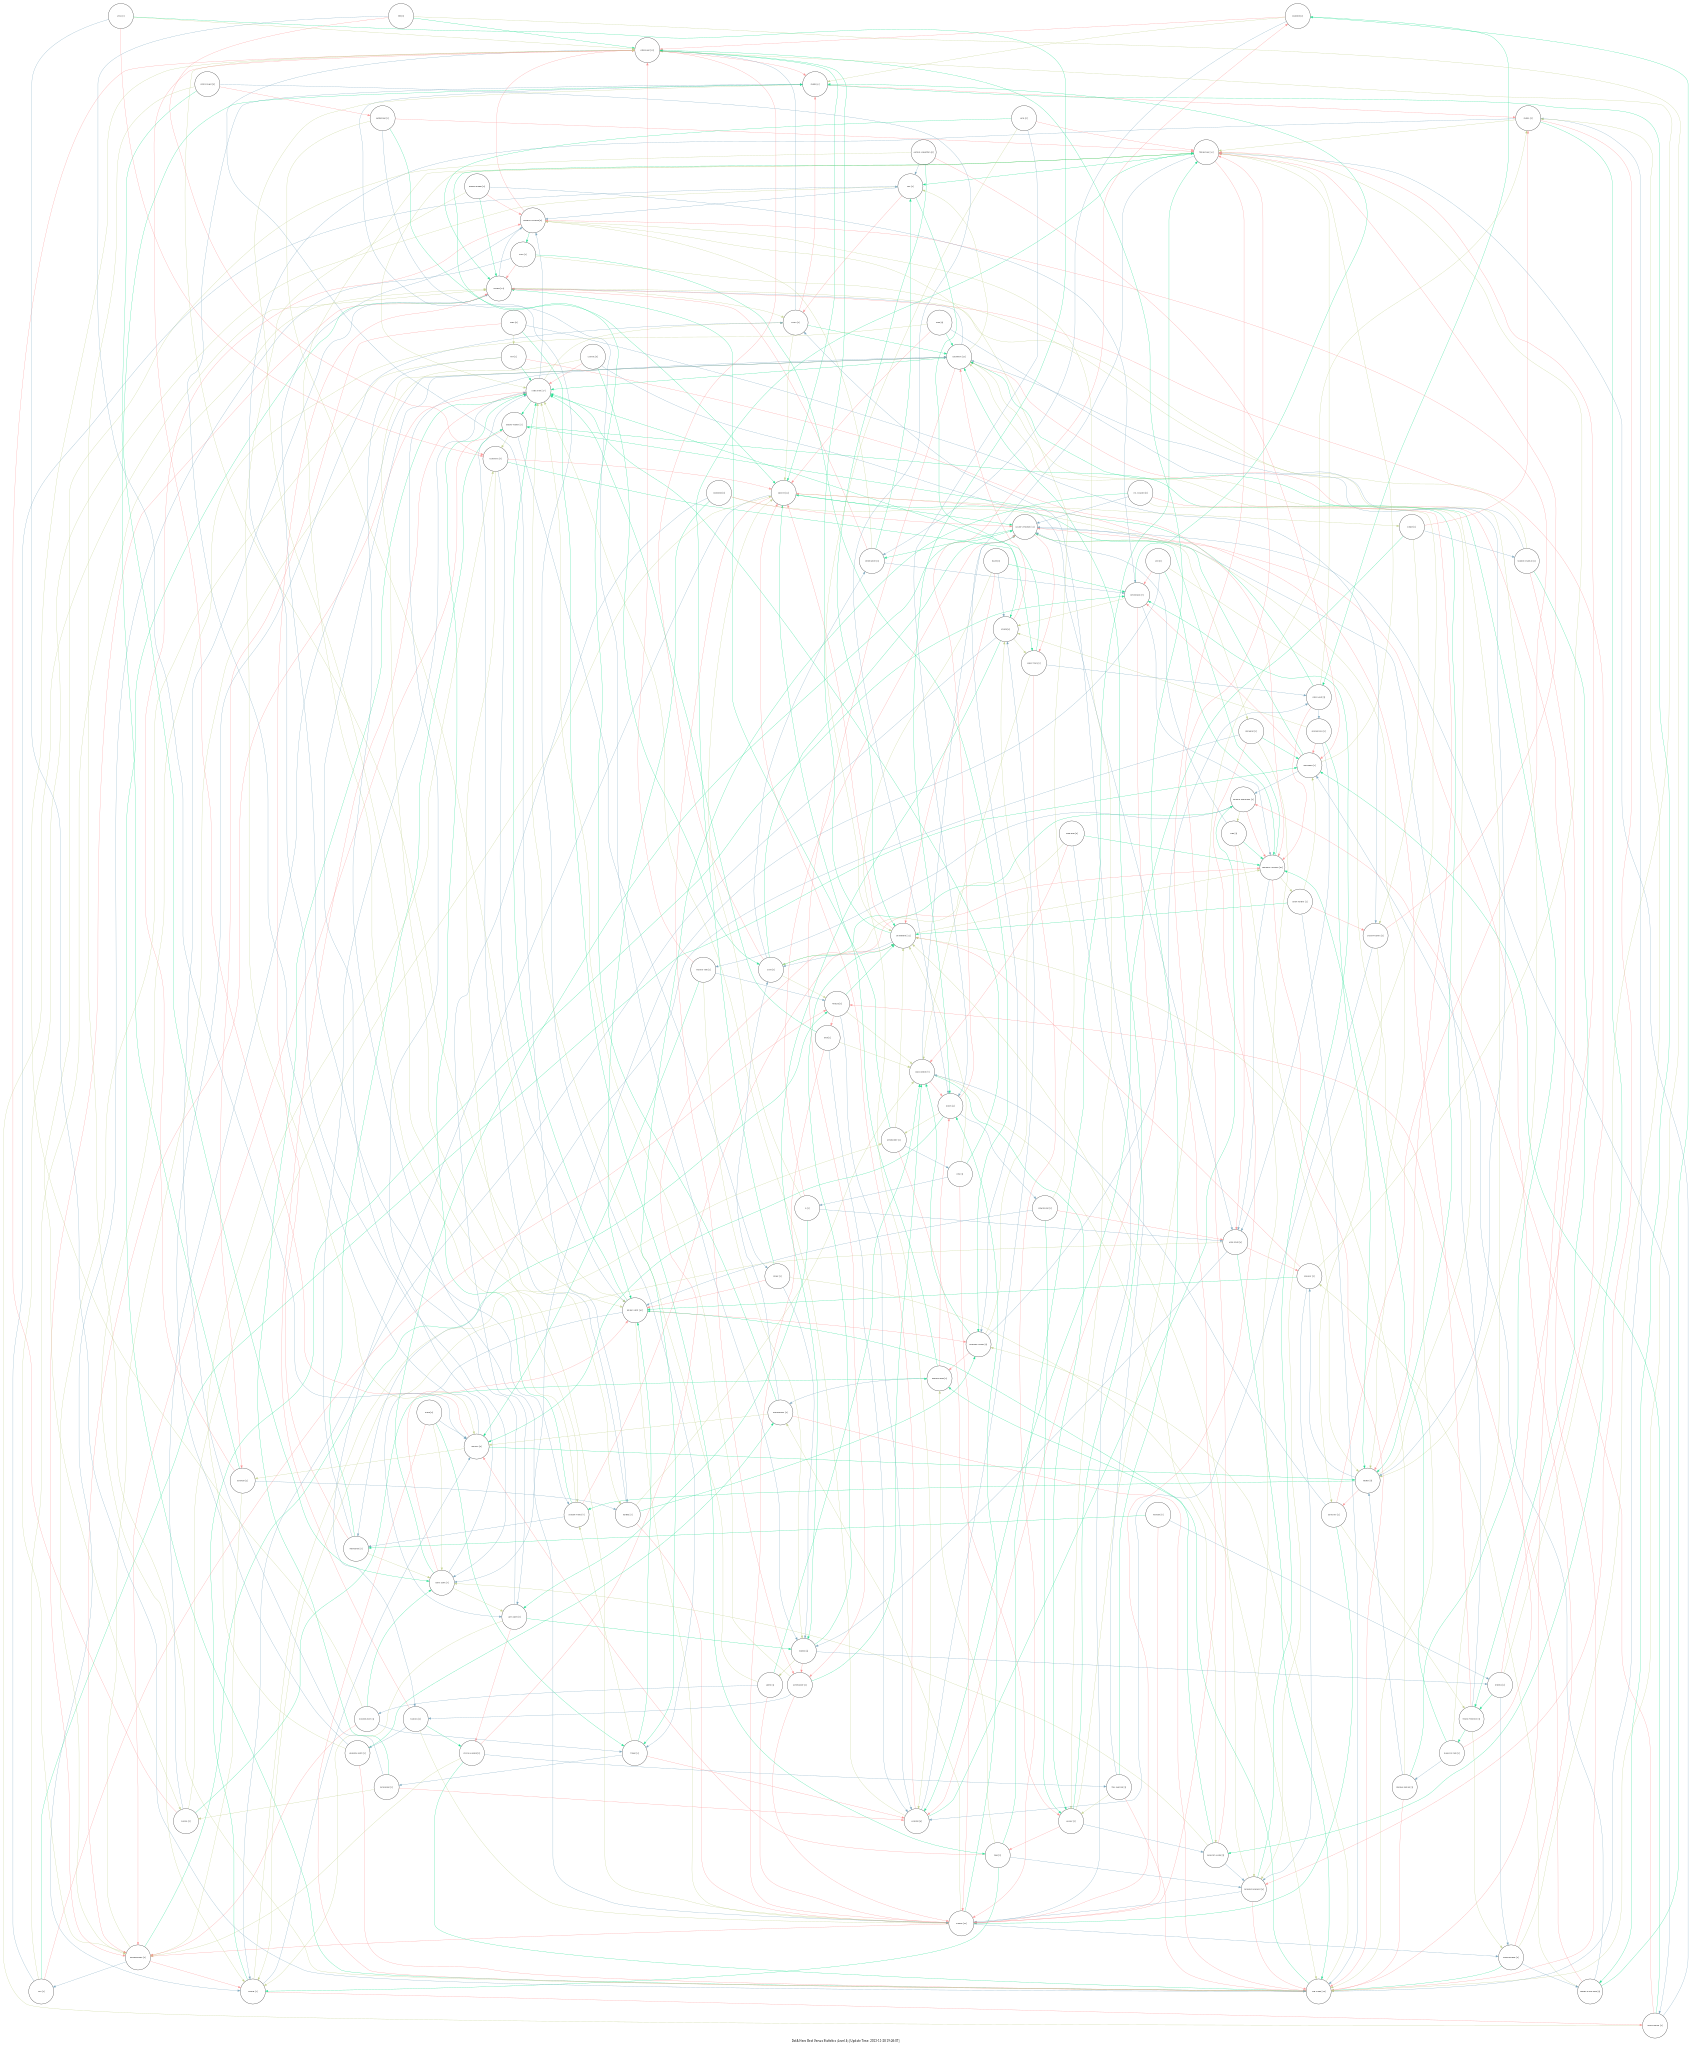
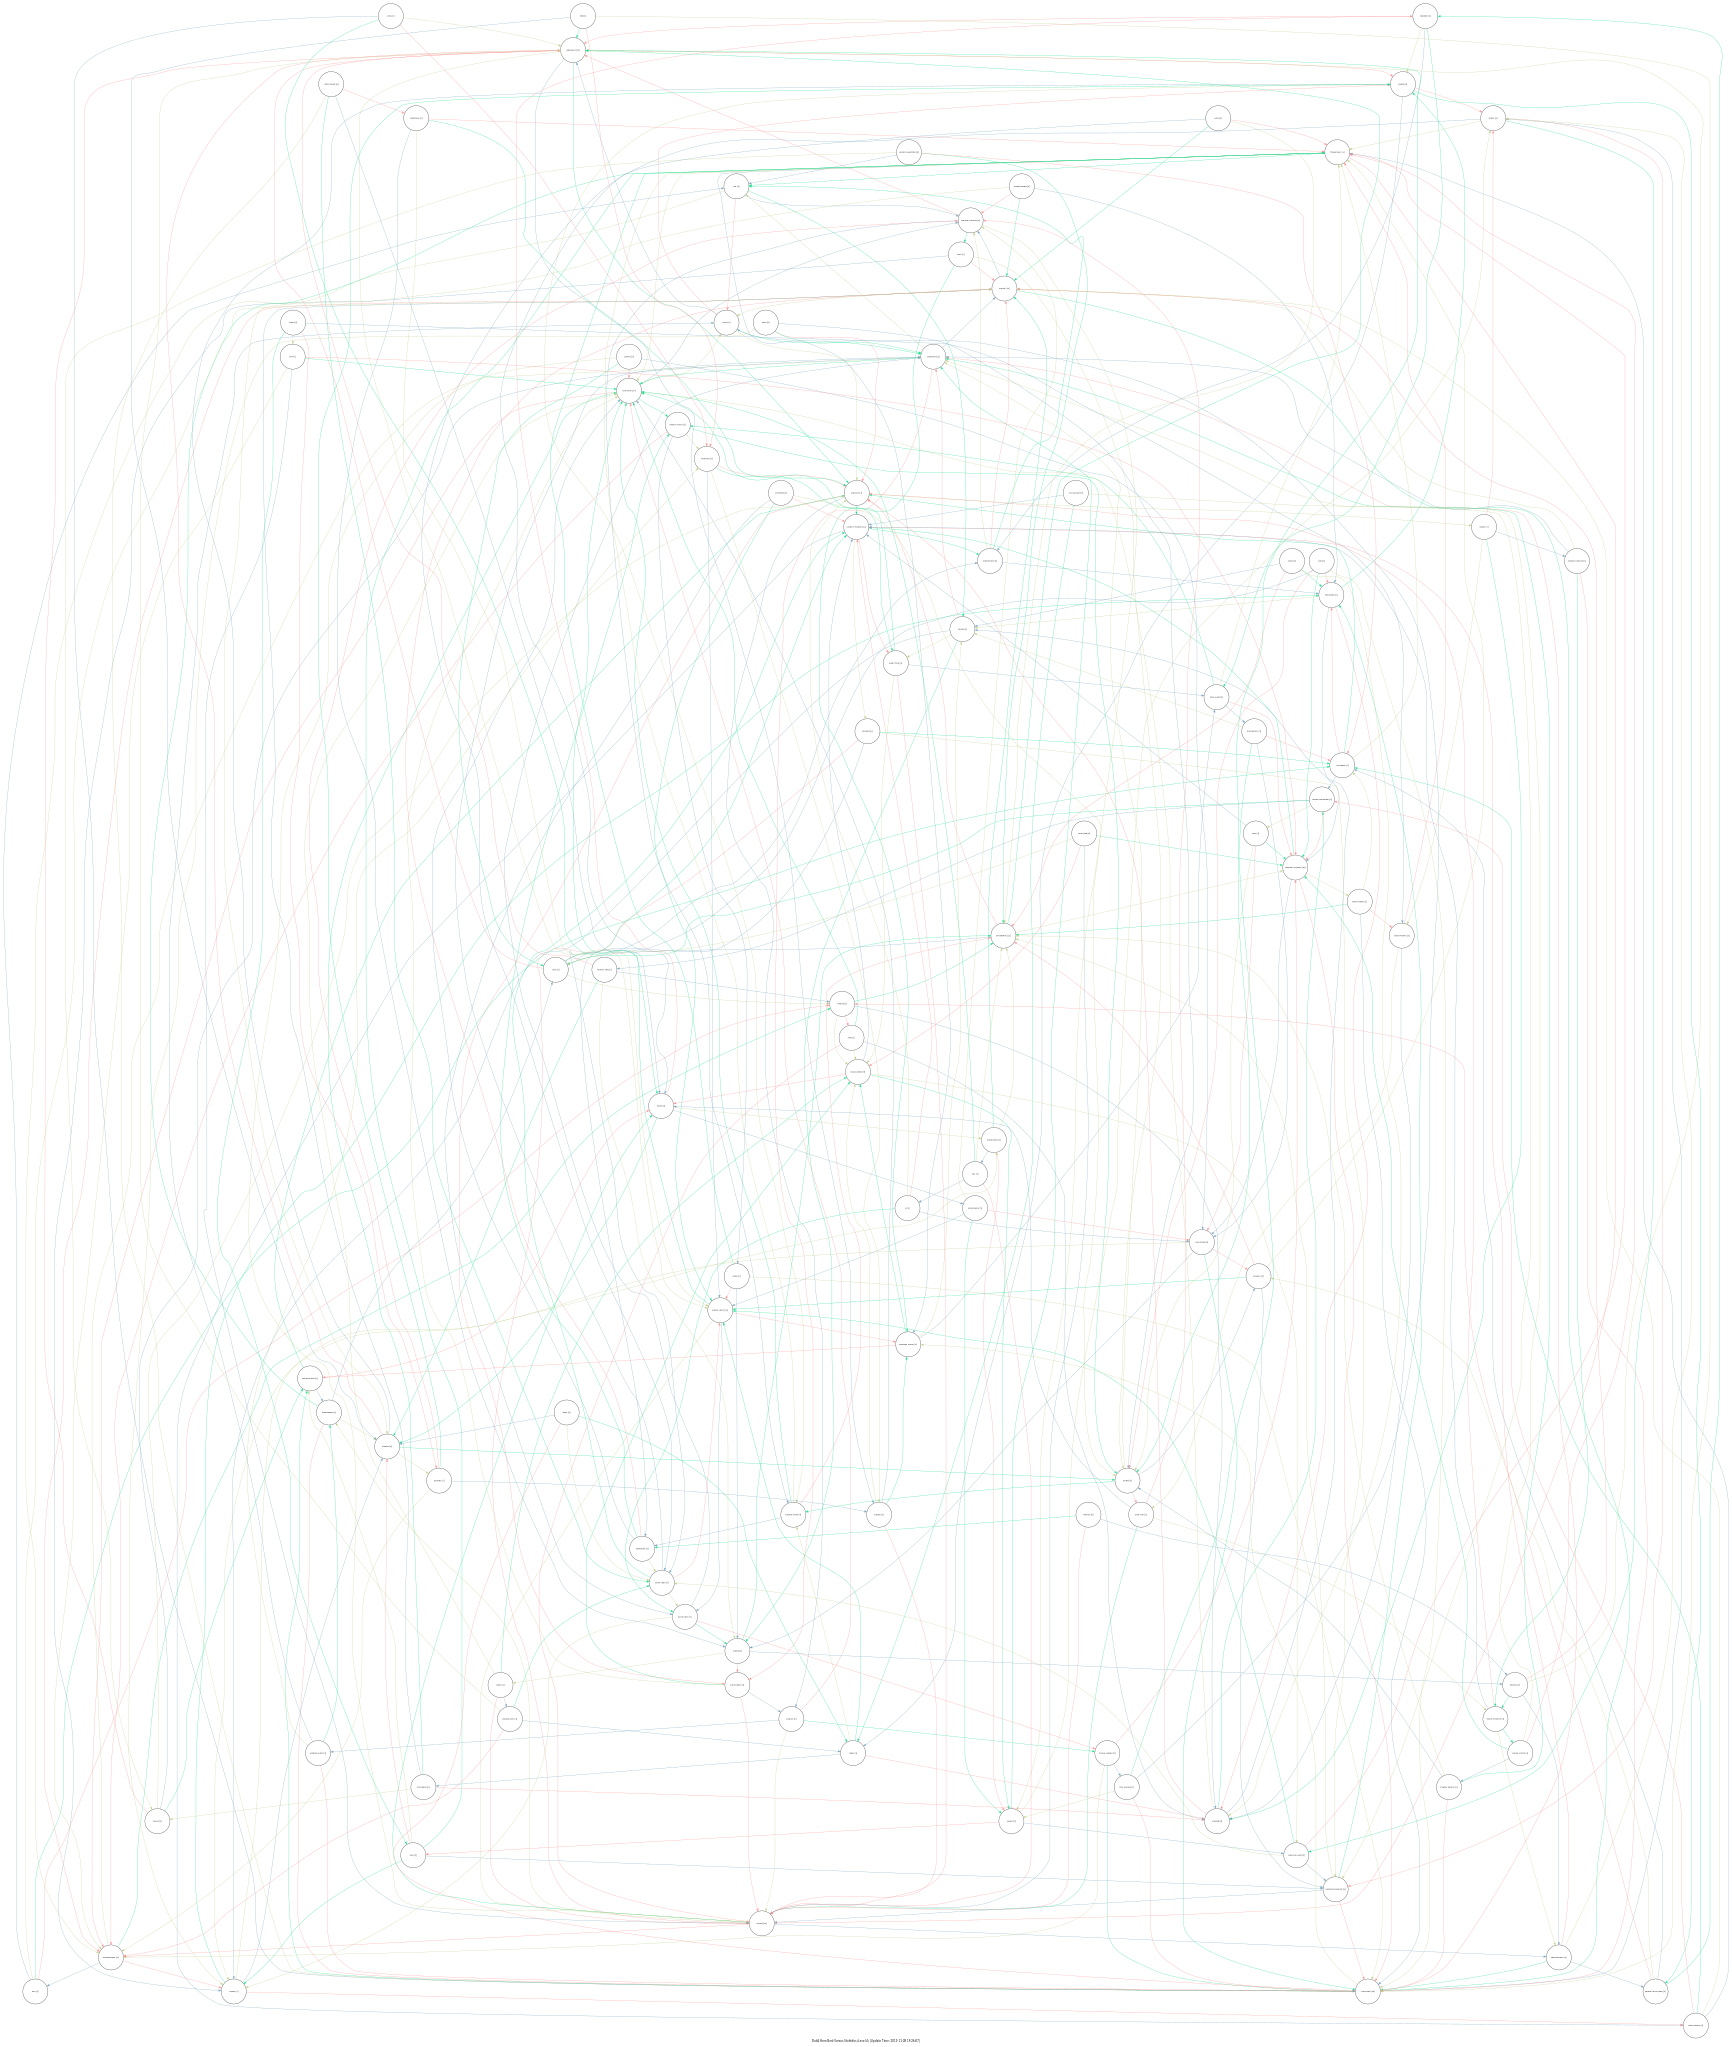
edge "Nyx Assassin [0]" -> "Invoker [9]": now "Lion [0]" -> "Invoker [9]"
edge "Dark Seer [2]" -> "Chaos Knight [9]": now "Dark Seer [2]" -> "Doom [6]"
